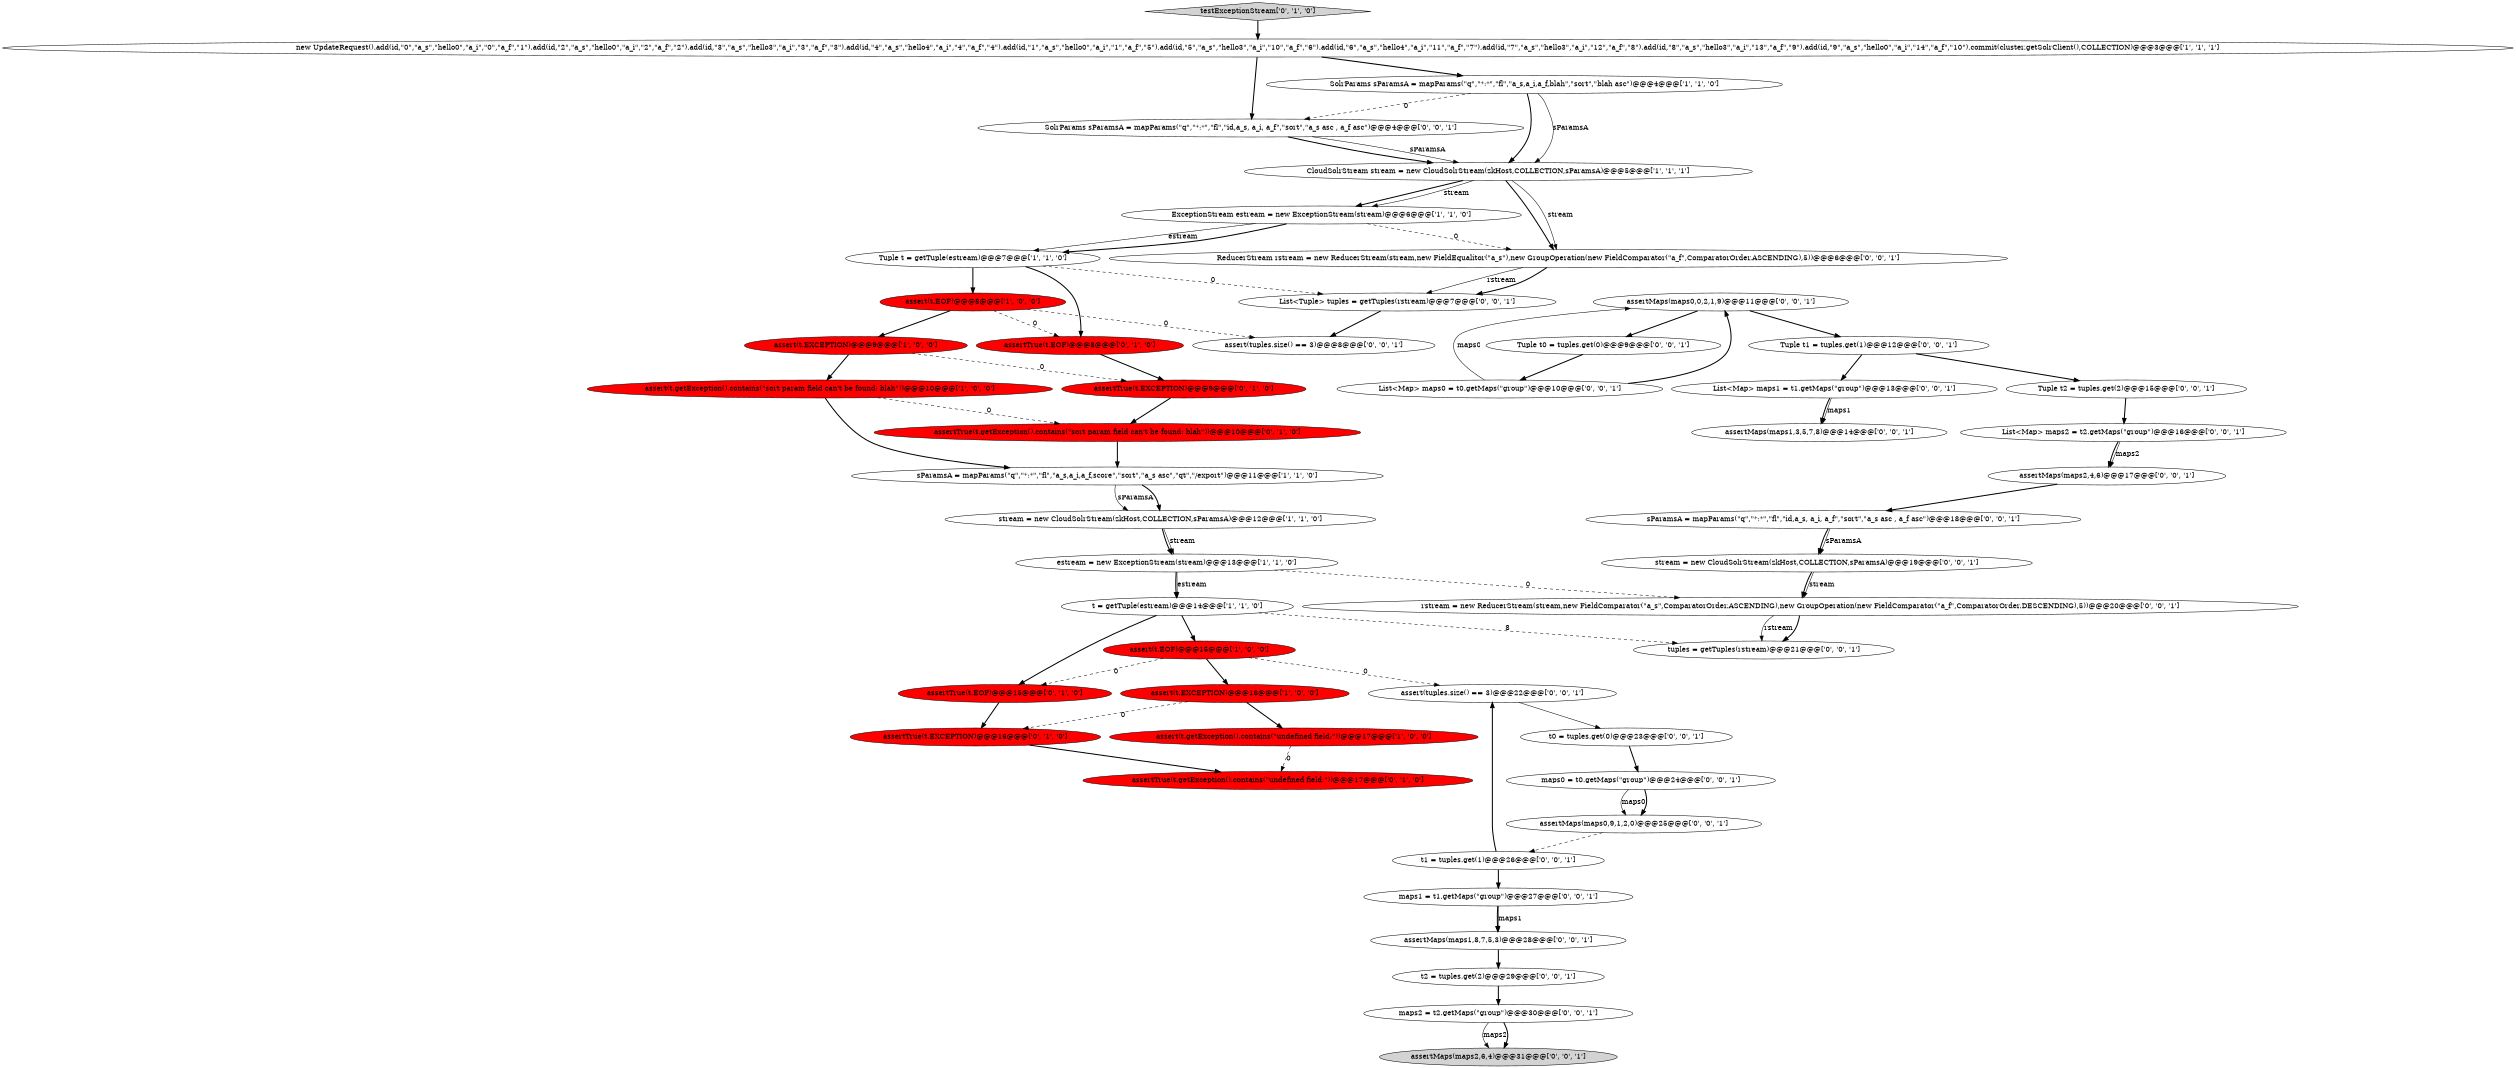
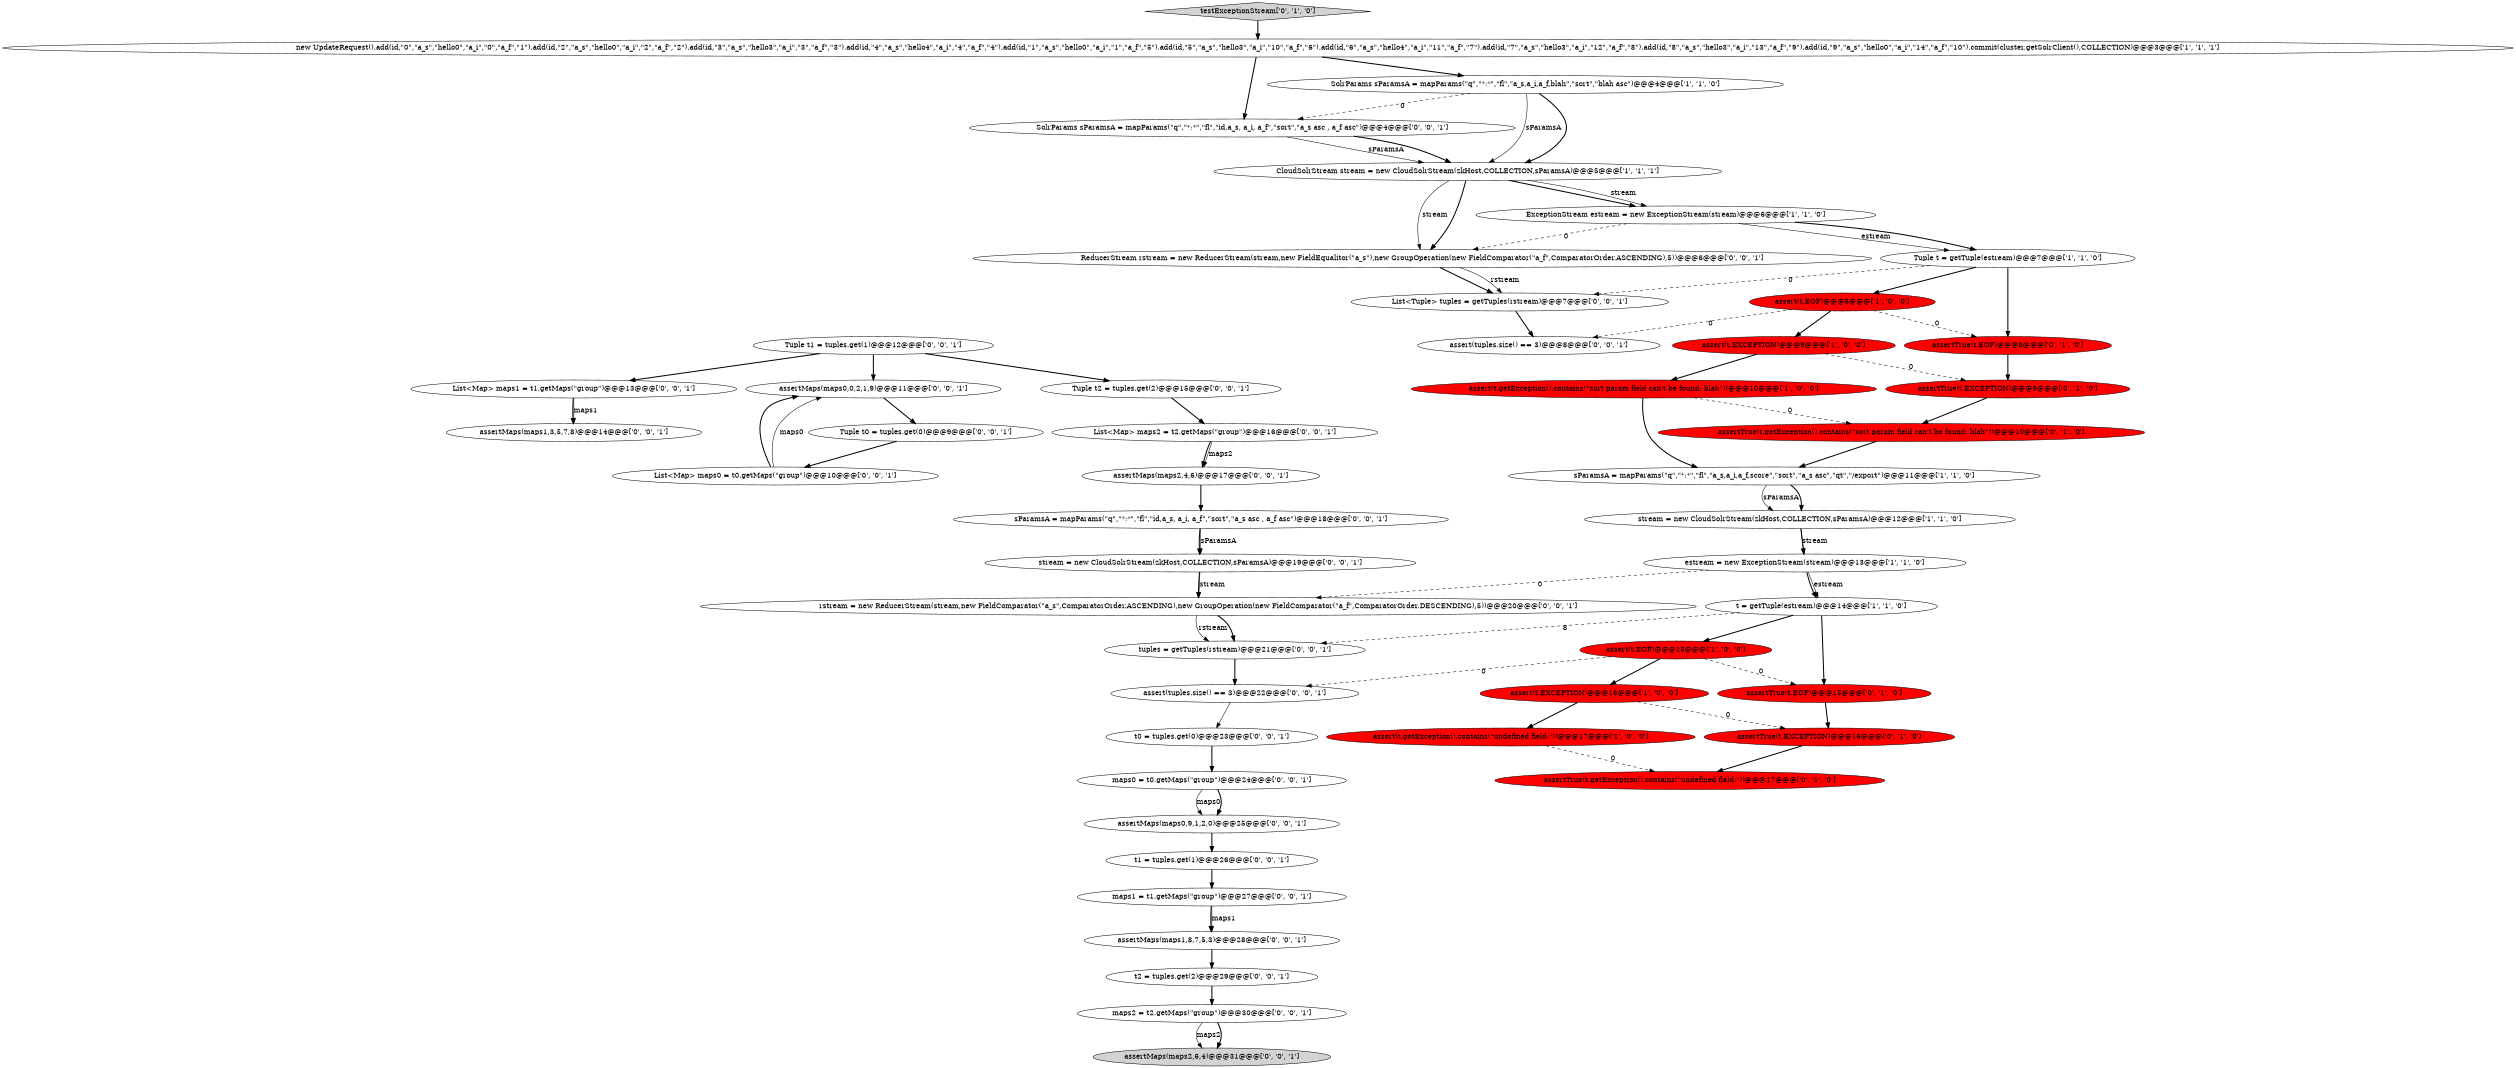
edge "assertMaps(maps0,0,2,1,9)@@@11@@@['0', '0', '1']" -> "Tuple t1 = tuples.get(1)@@@12@@@['0', '0', '1']": reversed
edge "t1 = tuples.get(1)@@@26@@@['0', '0', '1']" -> "assert(tuples.size() == 3)@@@22@@@['0', '0', '1']": now "tuples = getTuples(rstream)@@@21@@@['0', '0', '1']" -> "assert(tuples.size() == 3)@@@22@@@['0', '0', '1']"
edge "assertMaps(maps0,9,1,2,0)@@@25@@@['0', '0', '1']" -> "t1 = tuples.get(1)@@@26@@@['0', '0', '1']": style dashed -> bold
